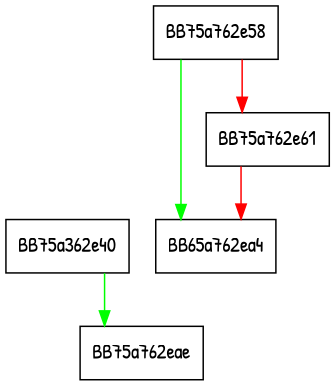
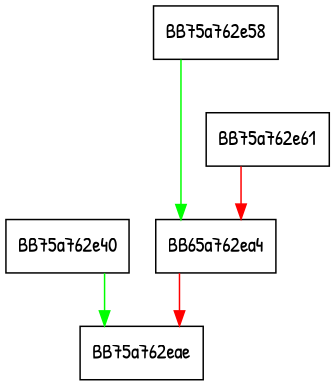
edge "BB75a762e58" -> "BB75a762e61": removed
node "BB75a362e40": label "BB75a362e40" -> "BB75a762e40"
edge "BB65a762ea4" -> "BB75a762eae": added
